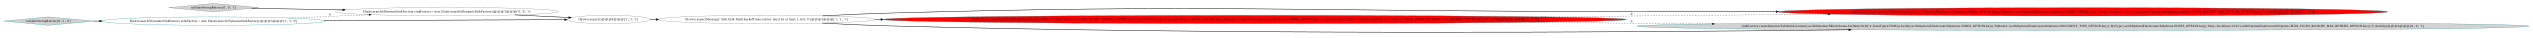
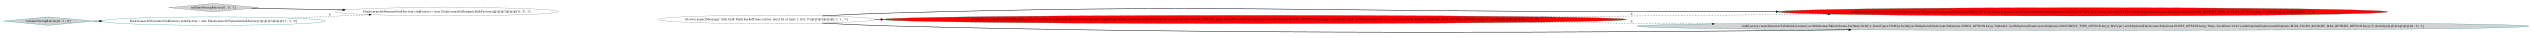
node "thrown.expect()@@@4@@@['1', '1', '1']": removed
